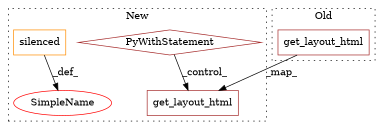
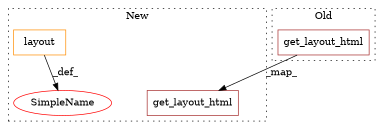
node "silenced": label "silenced" -> "layout"
node "PyWithStatement": removed
